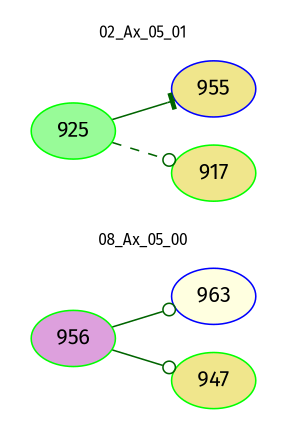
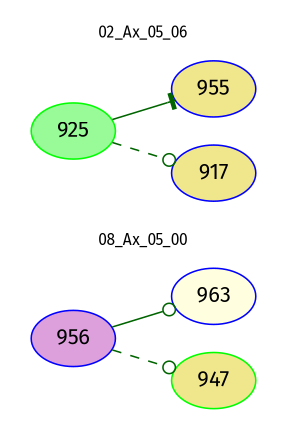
cluster "02_Ax_05_01": label "02_Ax_05_01" -> "02_Ax_05_06"
node "917": color green -> blue
node "956": color green -> blue
edge "956" -> "947": style solid -> dashed
